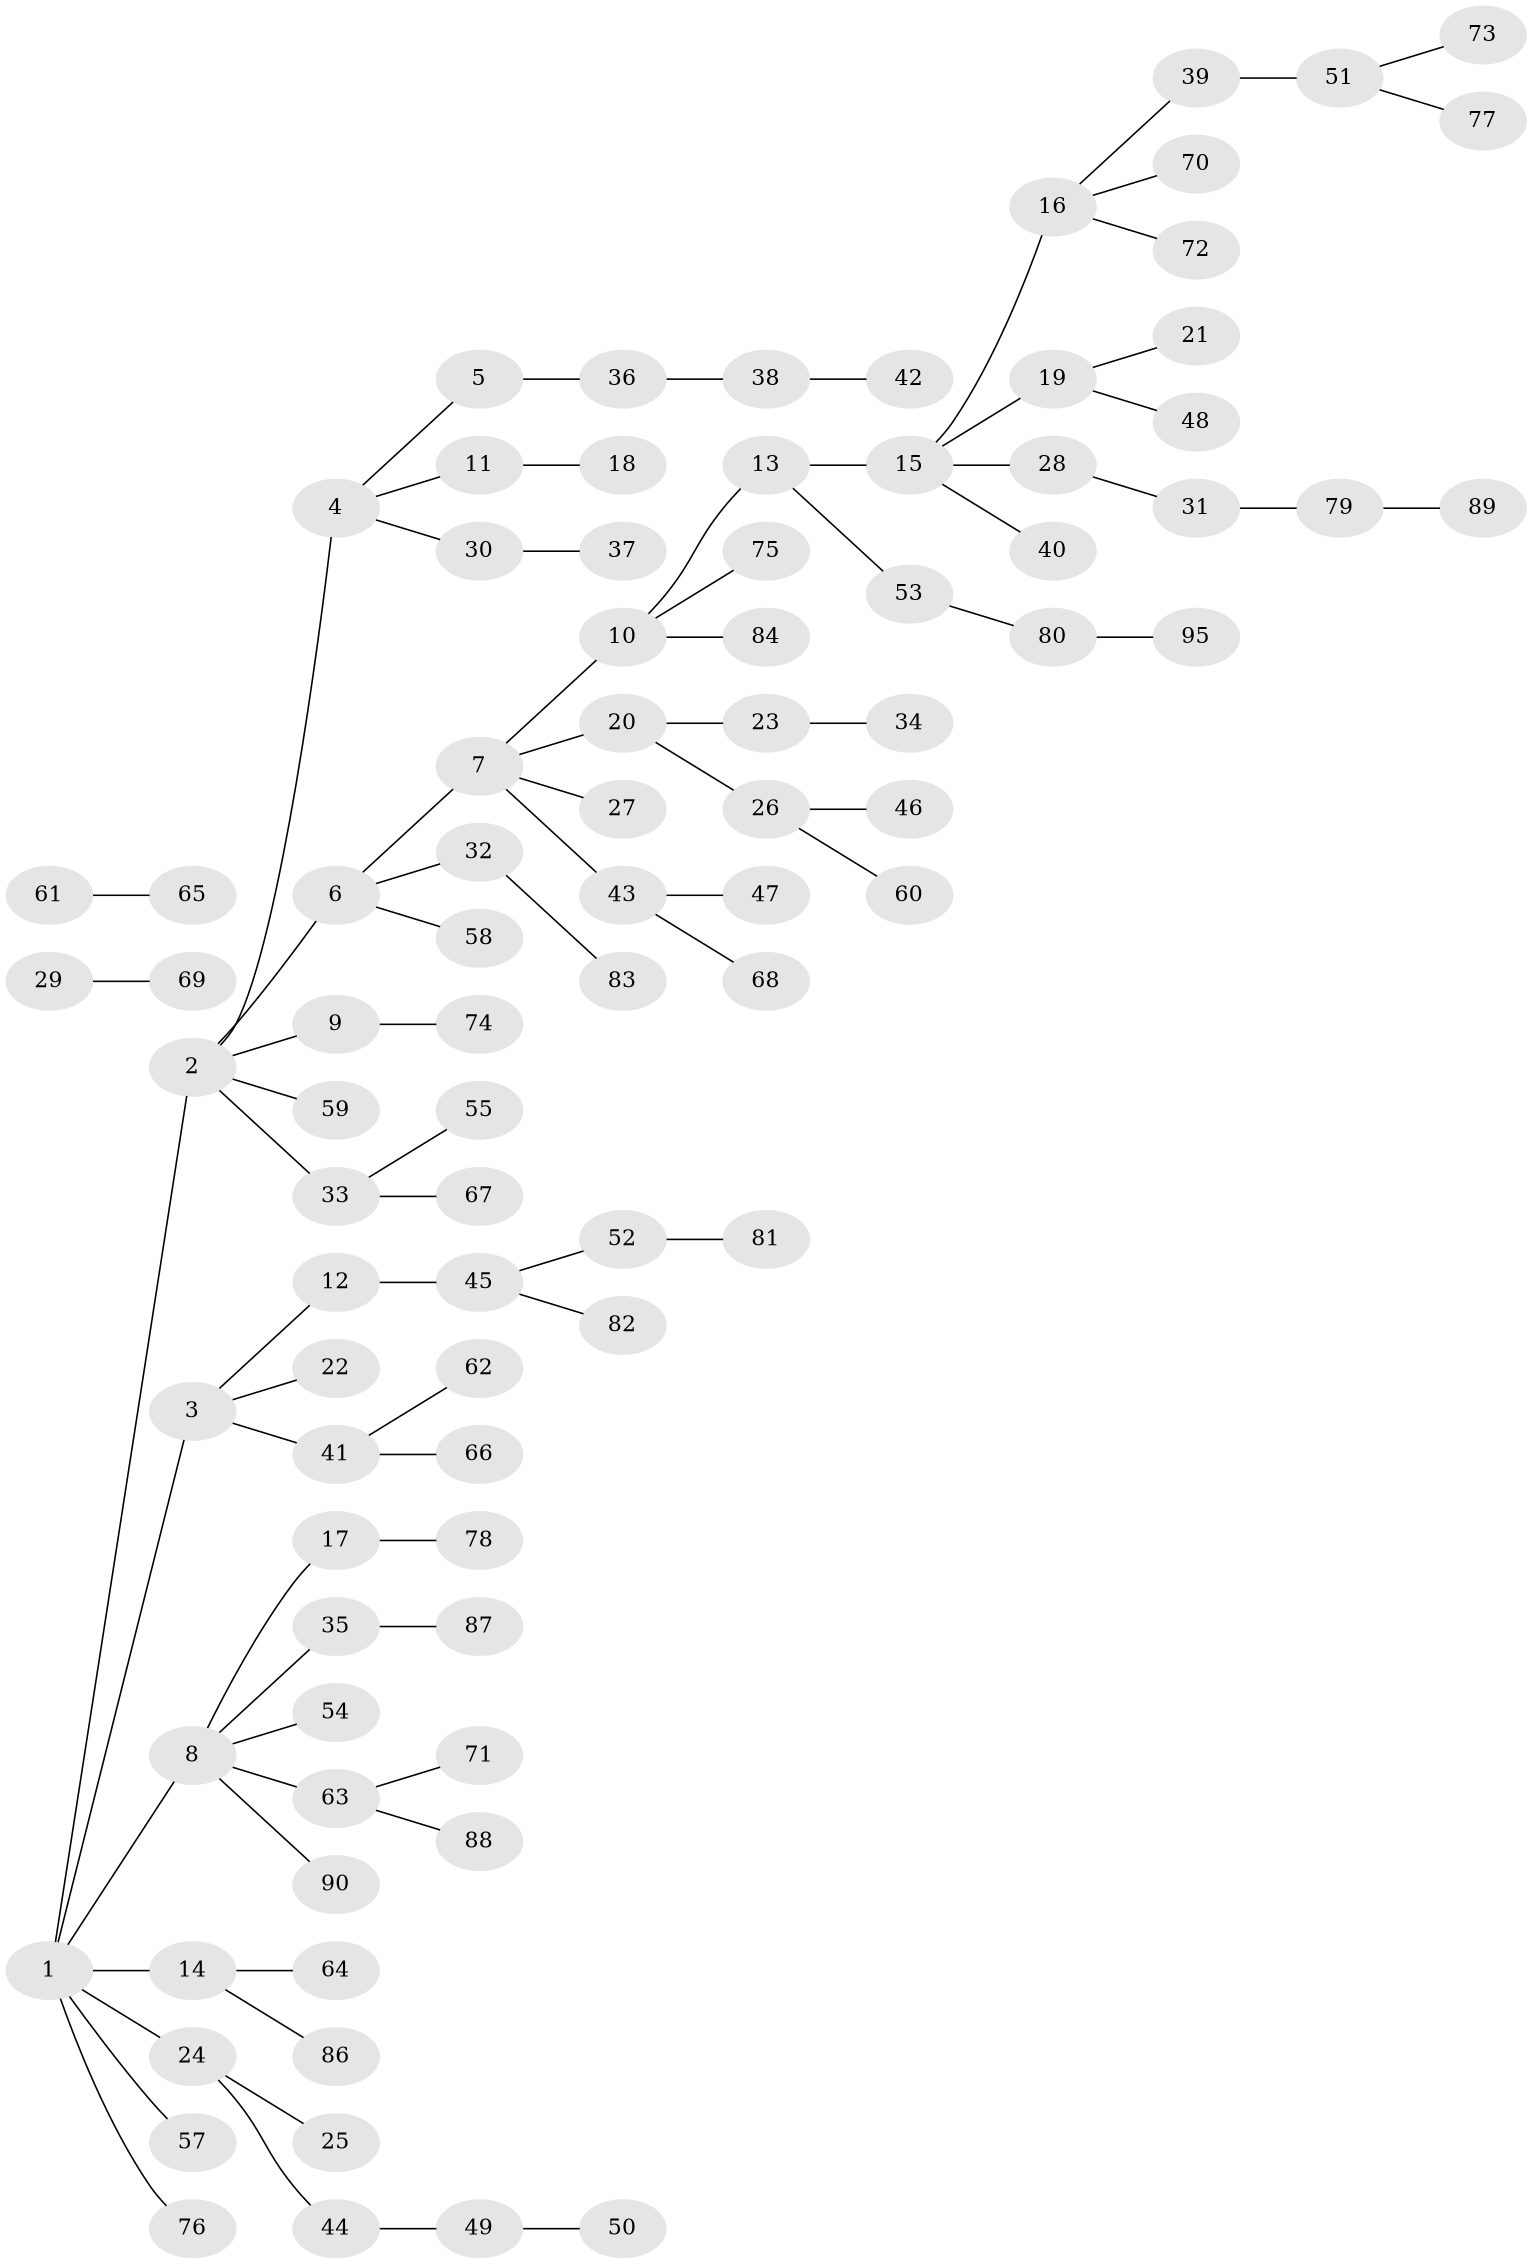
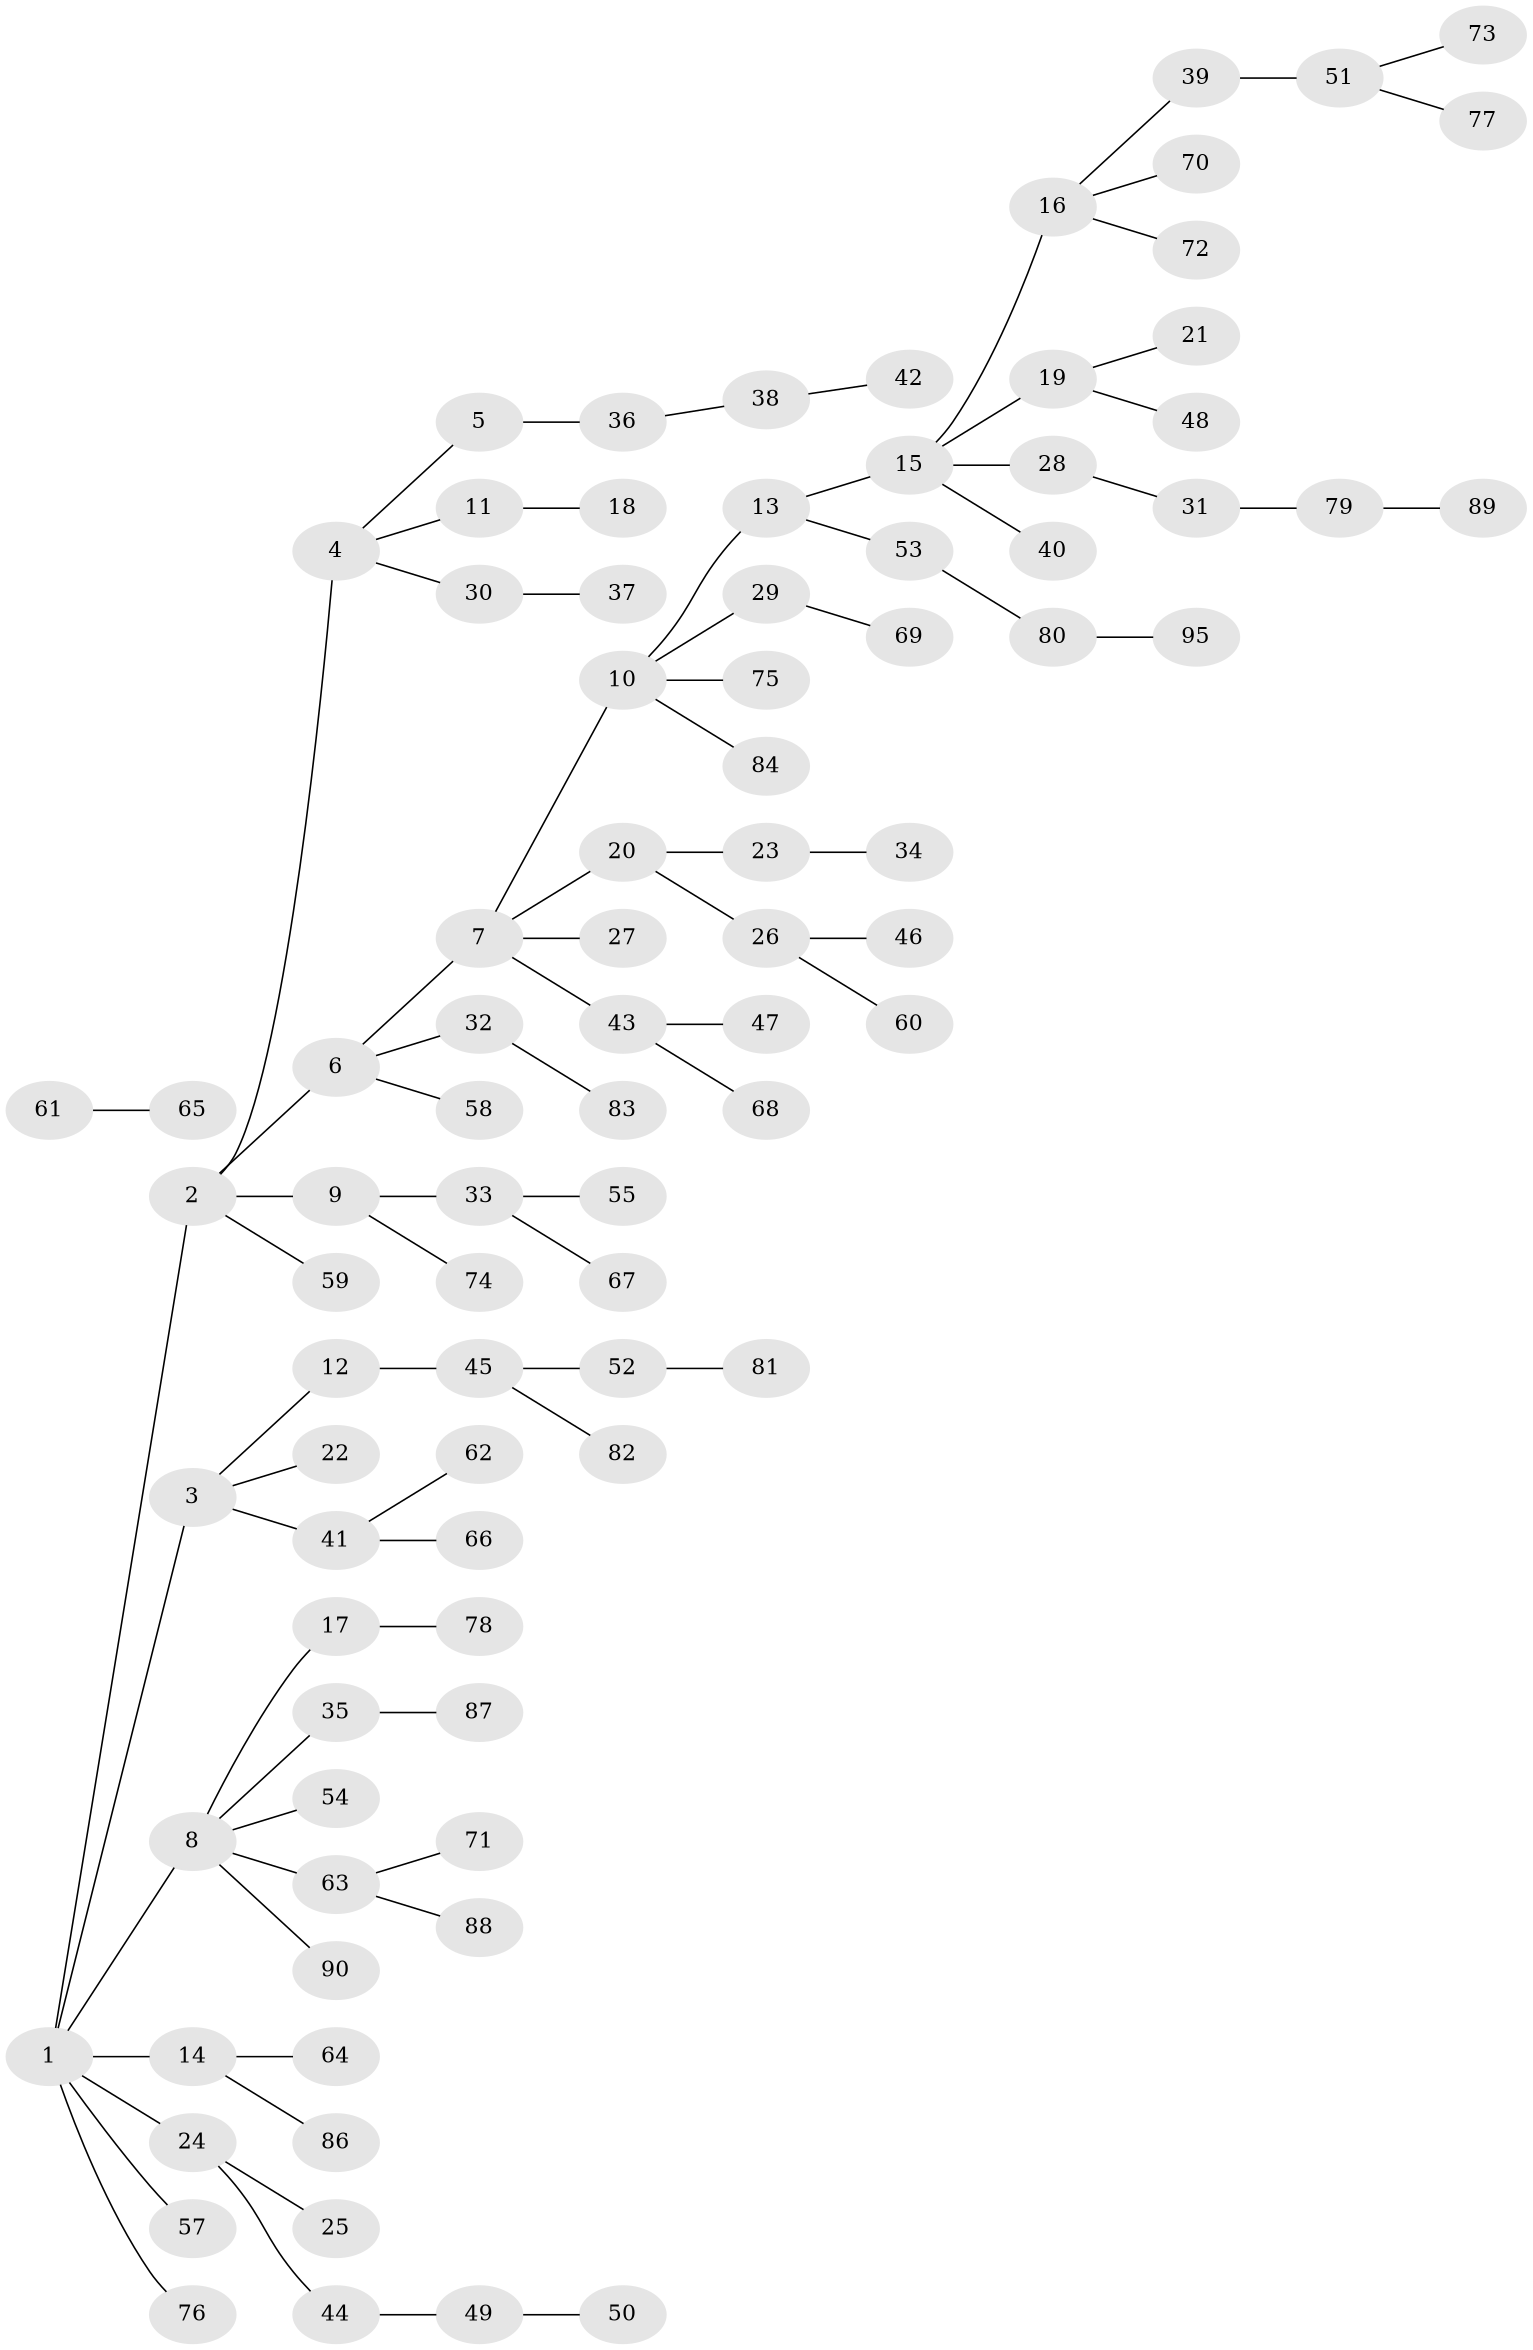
edge "29" -- "10": added
edge "2" -- "33": now "9" -- "33"
